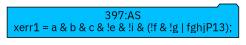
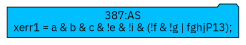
node "397:AS xerr1 = a & b & c & !e & !i & (!f & !g | fghjP13);": label "397:AS xerr1 = a & b & c & !e & !i & (!f & !g | fghjP13);" -> "387:AS xerr1 = a & b & c & !e & !i & (!f & !g | fghjP13);"
